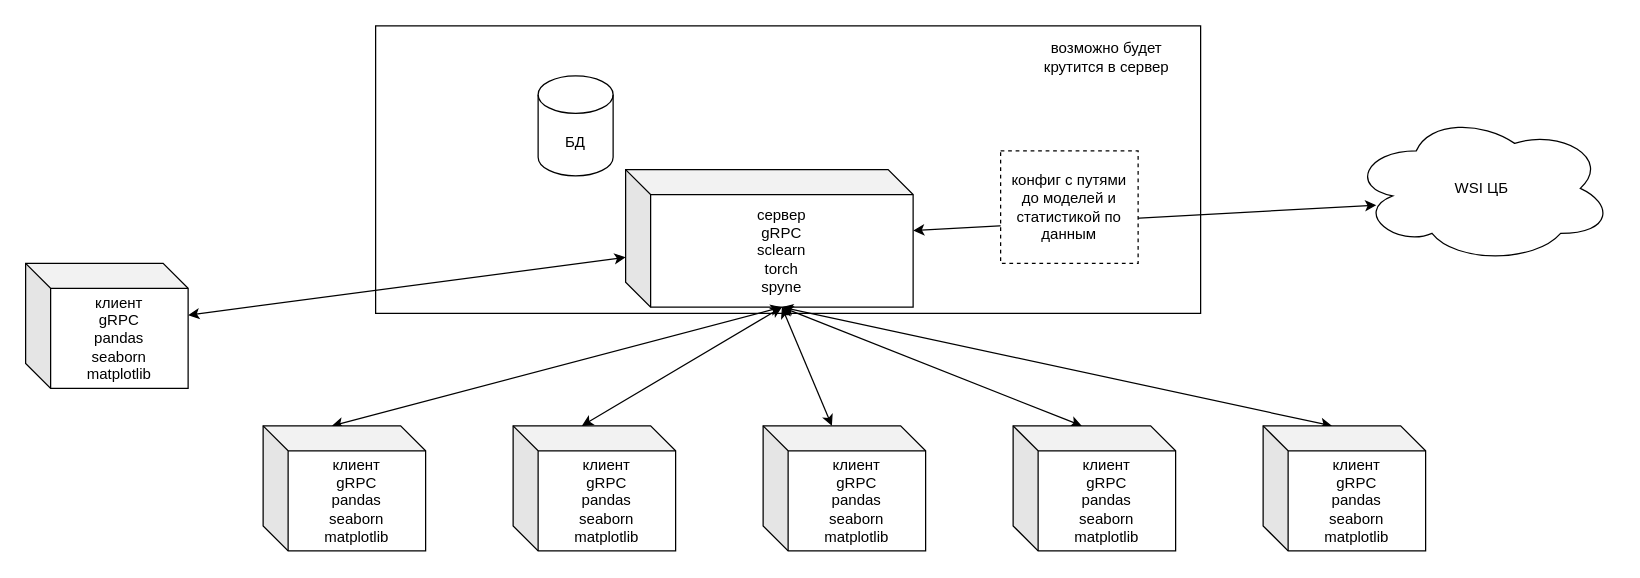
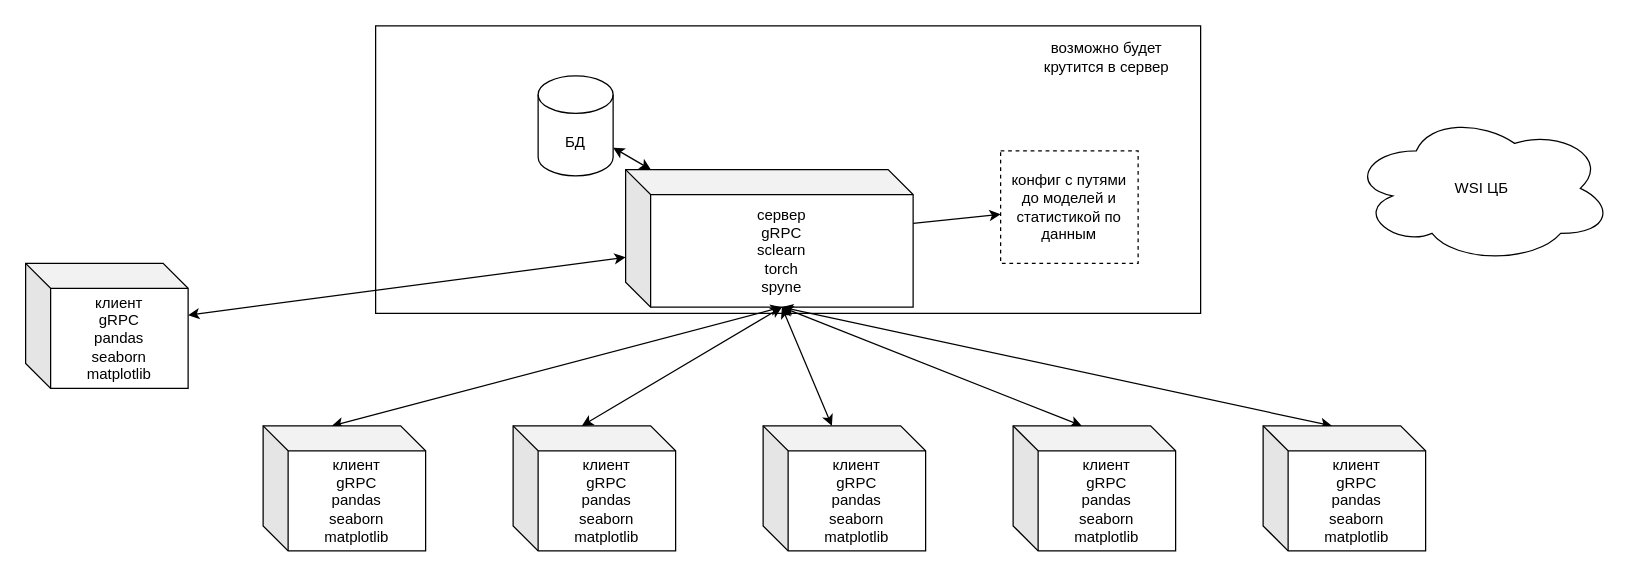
edge "БД" -- "сервер gRPC sclearn torch spyne": added
edge "WSI ЦБ" -- "сервер gRPC sclearn torch spyne": removed
edge "сервер gRPC sclearn torch spyne" -> "конфиг с путями до моделей и статистикой по данным": added
